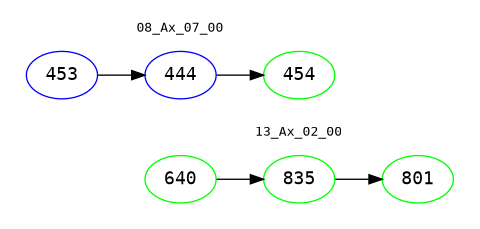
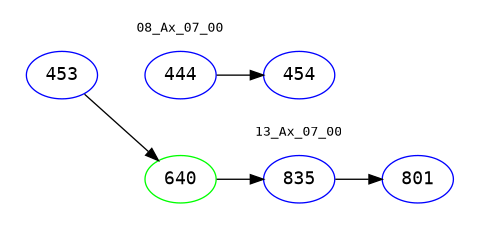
edge "453" -> "444": now "453" -> "640"
node "454": color green -> blue
cluster "13_Ax_02_00": label "13_Ax_02_00" -> "13_Ax_07_00"
node "835": color green -> blue
node "801": color green -> blue
